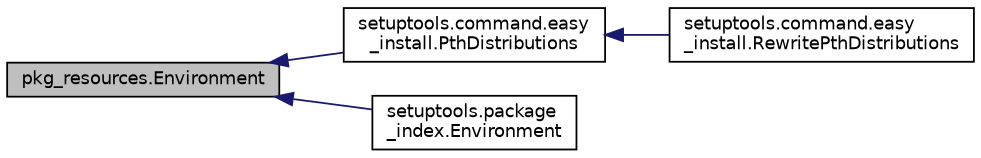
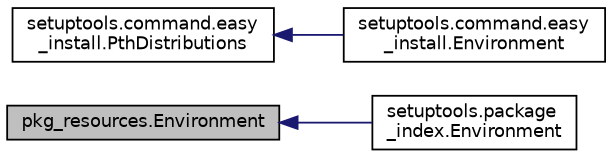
node "setuptools.command.easy _install.RewritePthDistributions": label "setuptools.command.easy _install.RewritePthDistributions" -> "setuptools.command.easy _install.Environment"
edge "setuptools.command.easy _install.PthDistributions" -> "pkg_resources.Environment": removed
